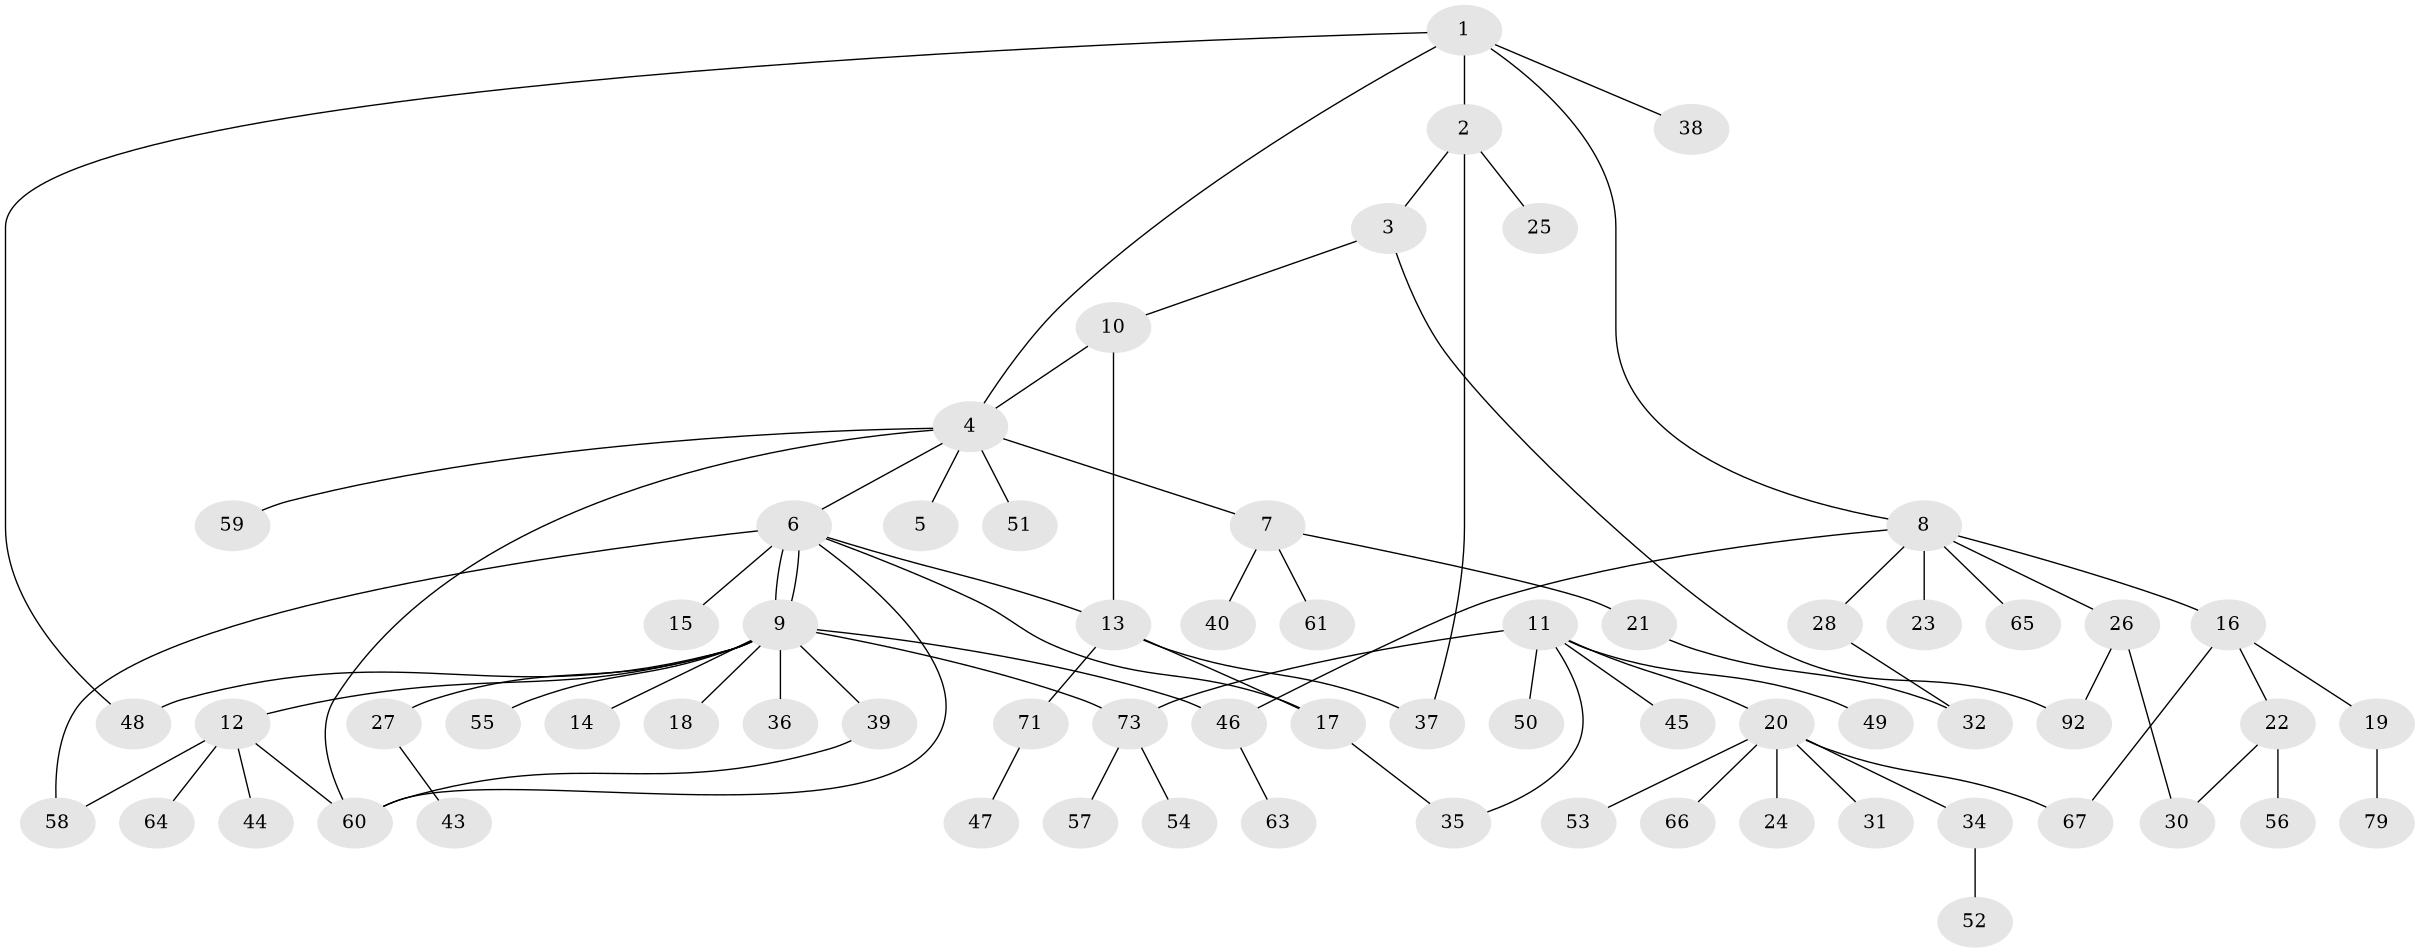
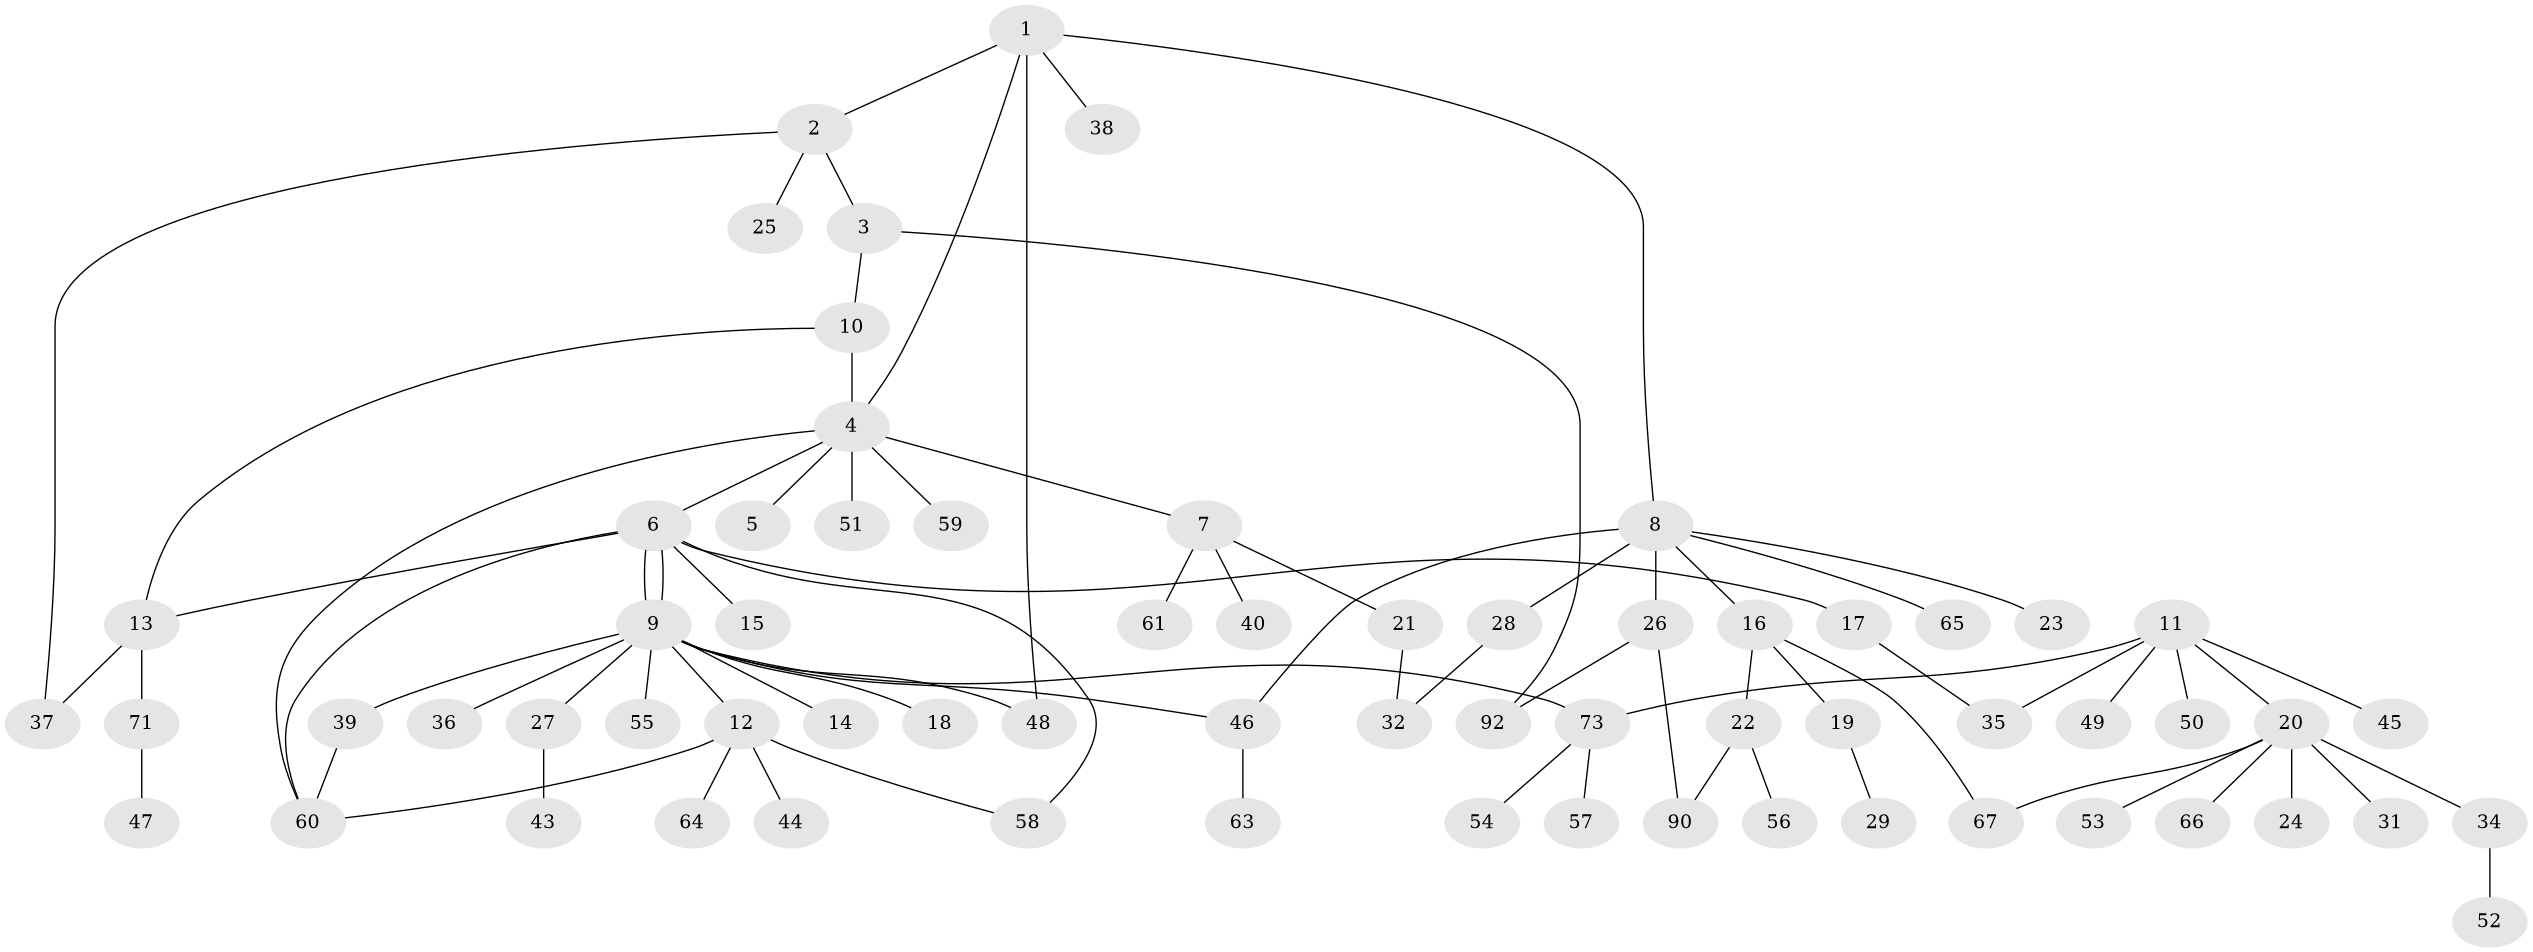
edge "13" -- "17": removed
node "30": label "30" -> "90"
node "79": label "79" -> "29"
